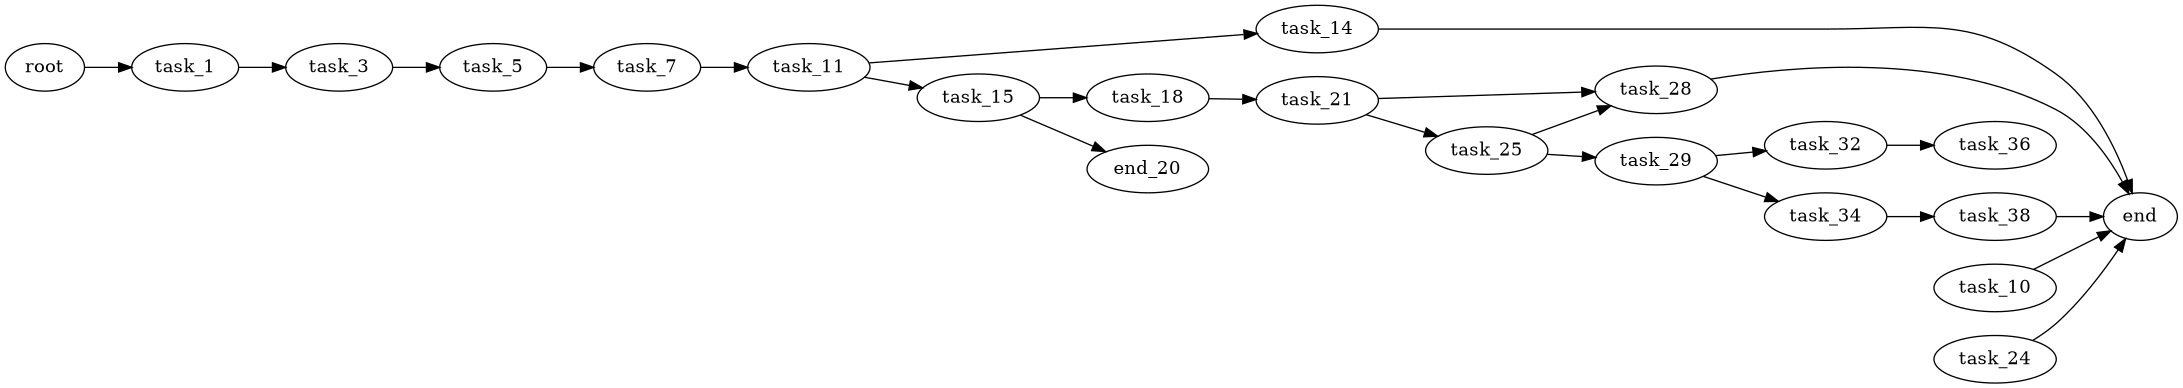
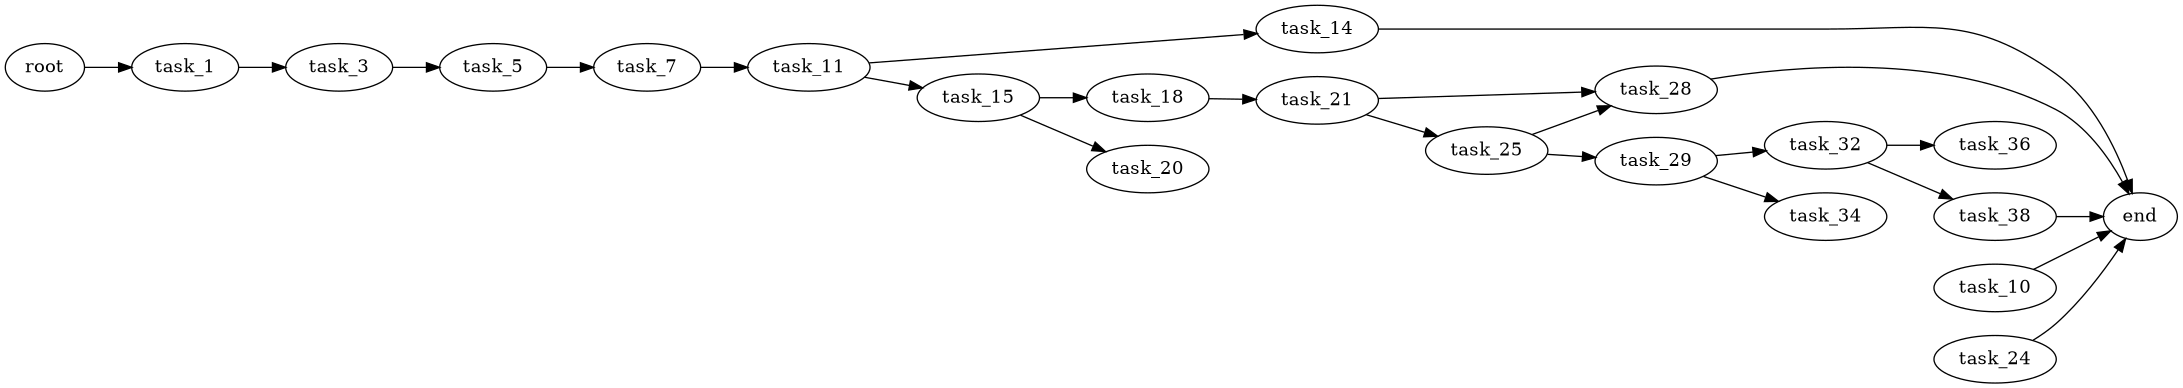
node "end_20": label "end_20" -> "task_20"
edge "task_34" -> "task_38": now "task_32" -> "task_38"
